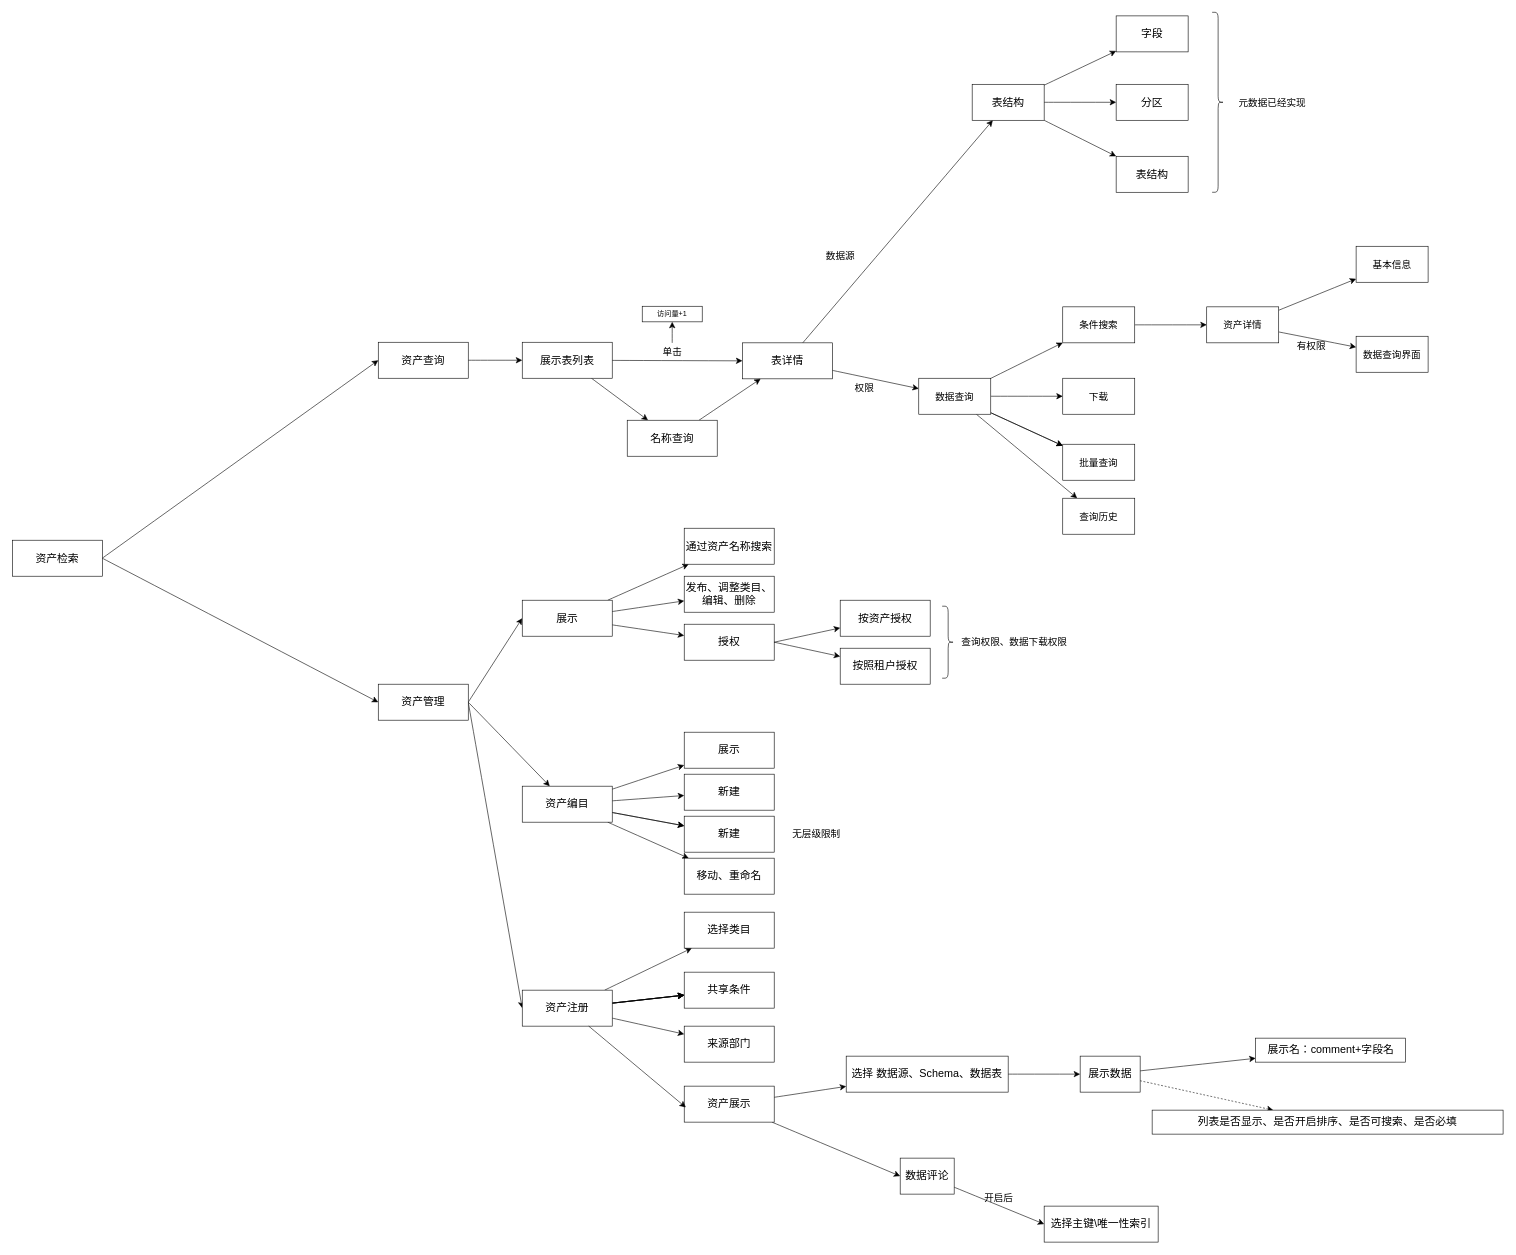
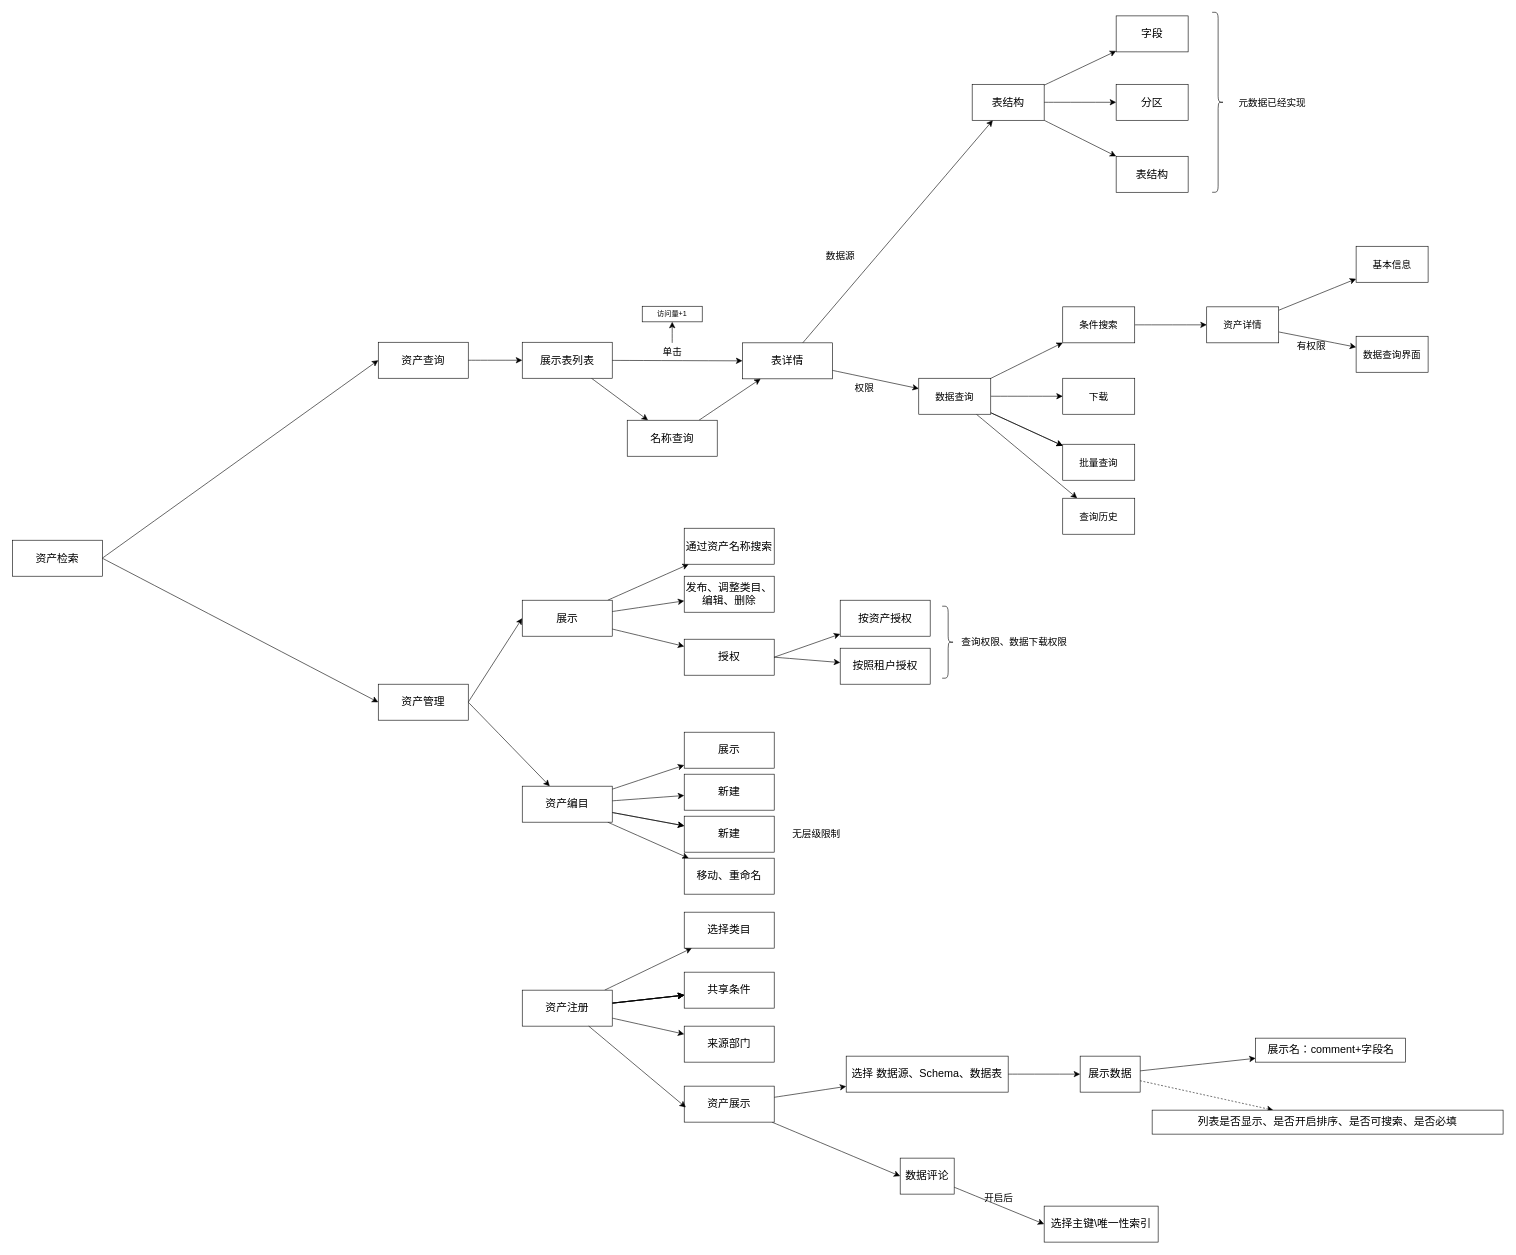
node "授权": moved (729, 642) -> (729, 657)
edge "资产管理" -> "资产注册": removed
